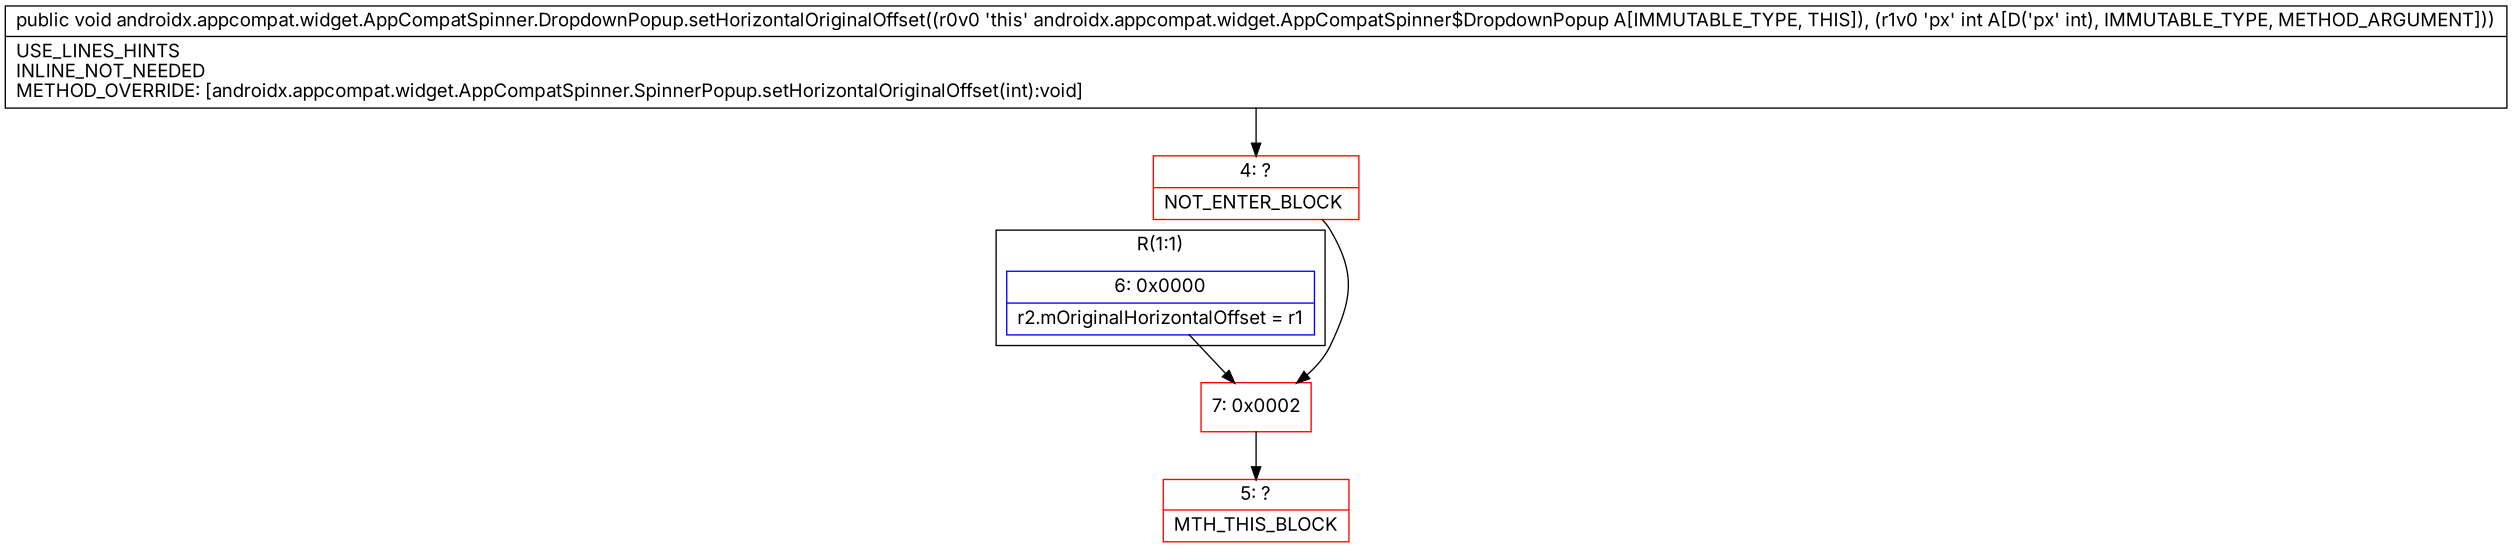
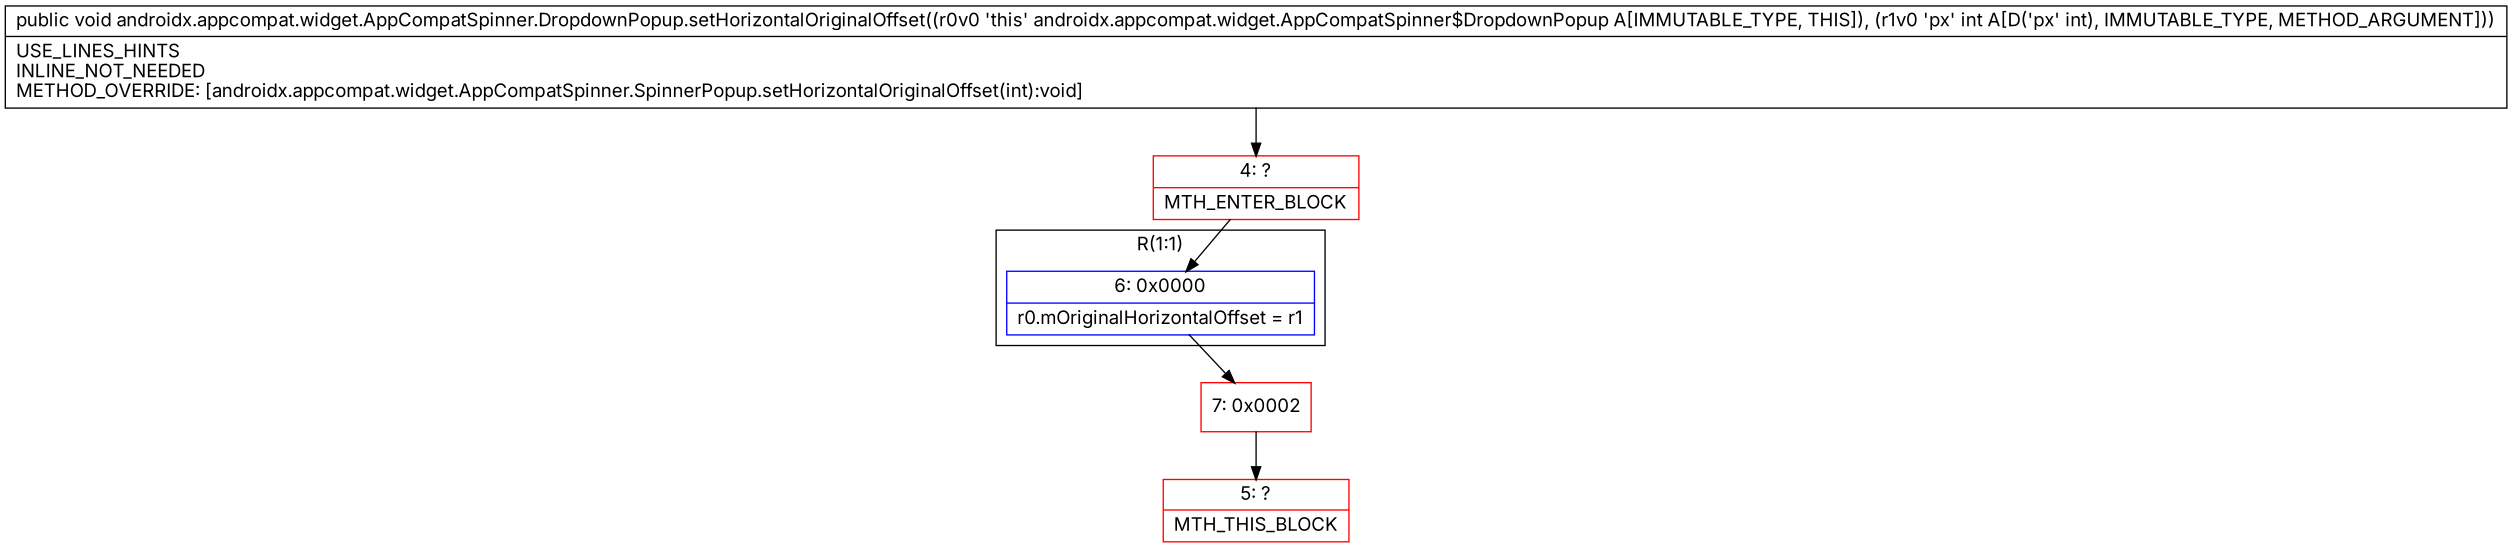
node "4: ?": text "NOT_ENTER_BLOCK" -> "MTH_ENTER_BLOCK"
edge "4: ?" -> "7: 0x0002": now "4: ?" -> "6: 0x0000"
node "6: 0x0000": text "r2.mOriginalHorizontalOffset = r1" -> "r0.mOriginalHorizontalOffset = r1"
